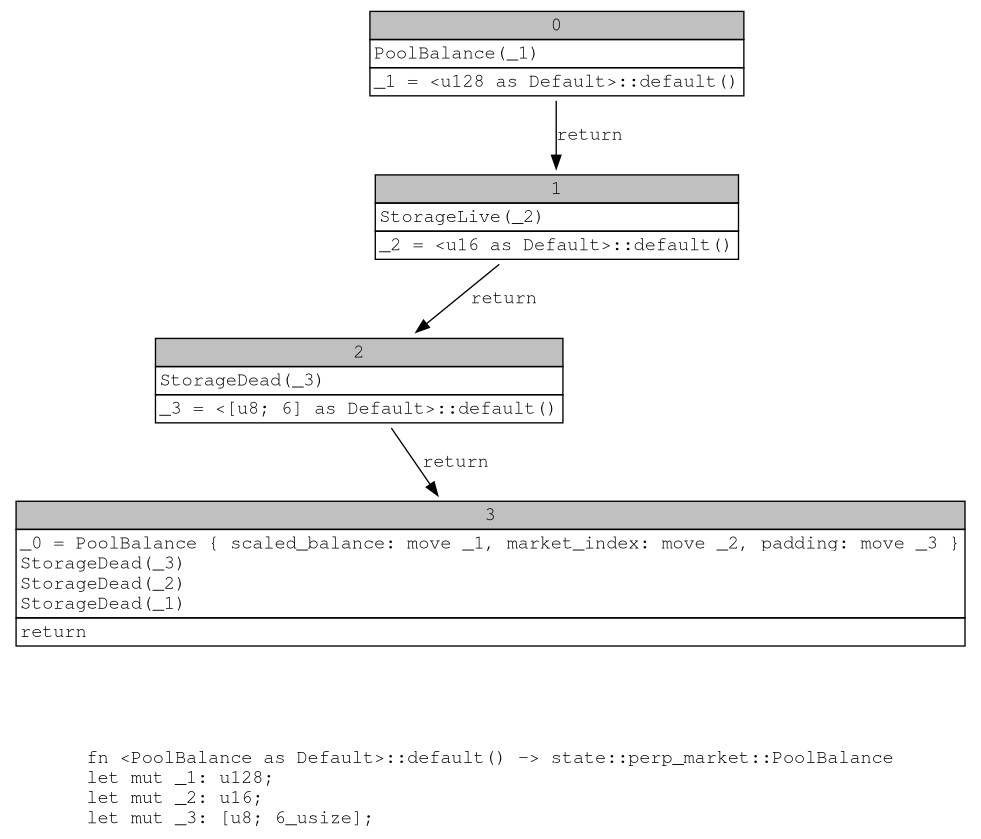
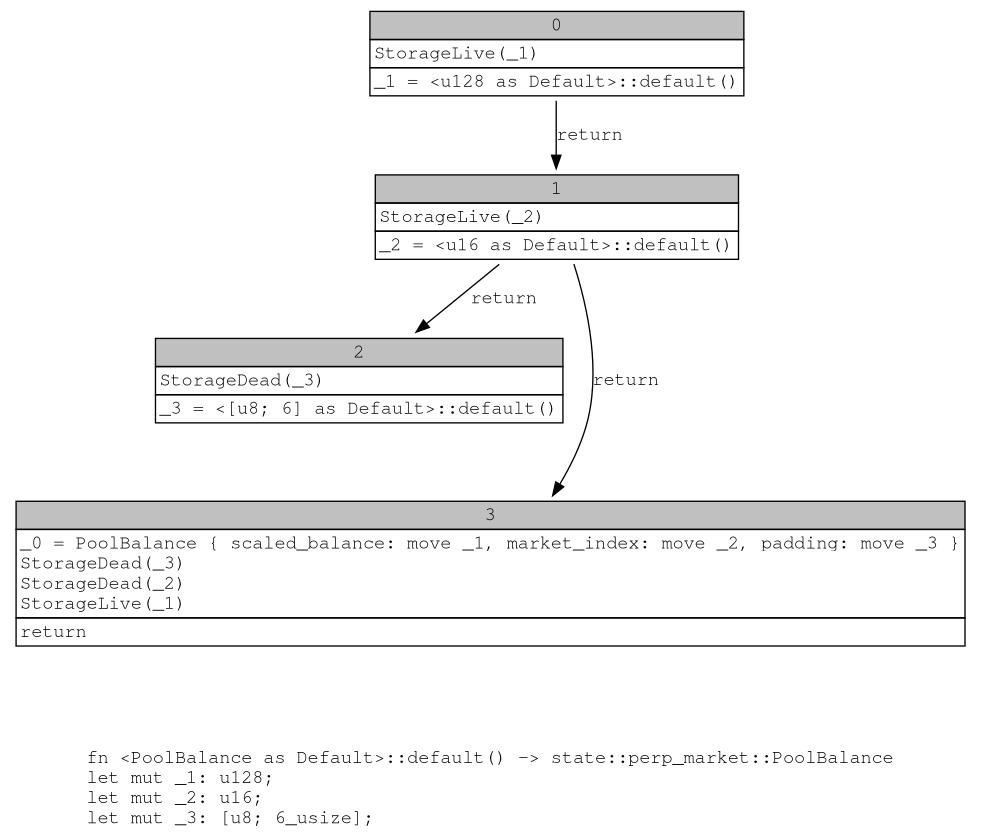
node "0": text "PoolBalance(_1)" -> "StorageLive(_1)"
edge "2" -> "3": now "1" -> "3"
node "3": text "StorageDead(_1)" -> "StorageLive(_1)"
